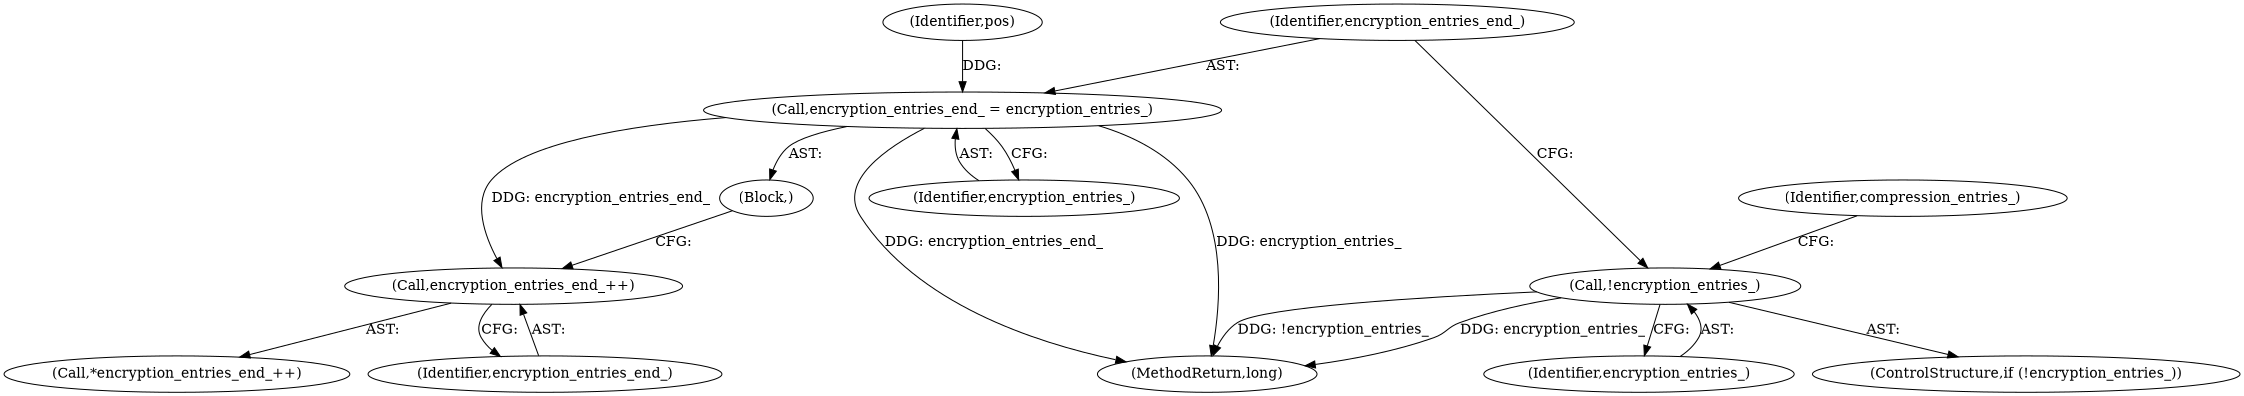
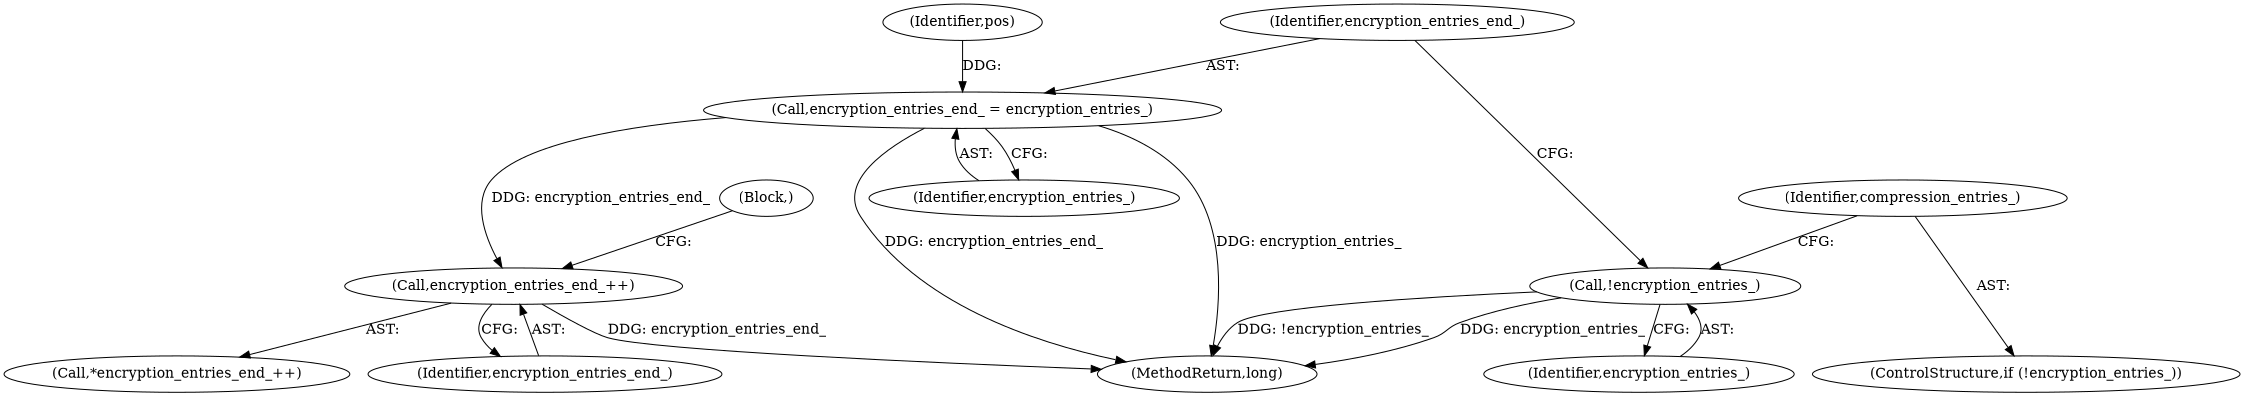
edge "(Call,encryption_entries_end_ = encryption_entries_)" -> "(Block,)": removed, label "AST:"
edge "(Call,!encryption_entries_)" -> "(ControlStructure,if (!encryption_entries_))": now "(Identifier,compression_entries_)" -> "(ControlStructure,if (!encryption_entries_))"
edge "(Call,encryption_entries_end_++)" -> "(MethodReturn,long)": added, label "DDG: encryption_entries_end_"
